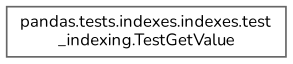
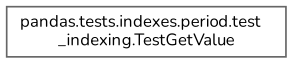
node "pandas.tests.indexes.indexes.test _indexing.TestGetValue": label "pandas.tests.indexes.indexes.test _indexing.TestGetValue" -> "pandas.tests.indexes.period.test _indexing.TestGetValue"
